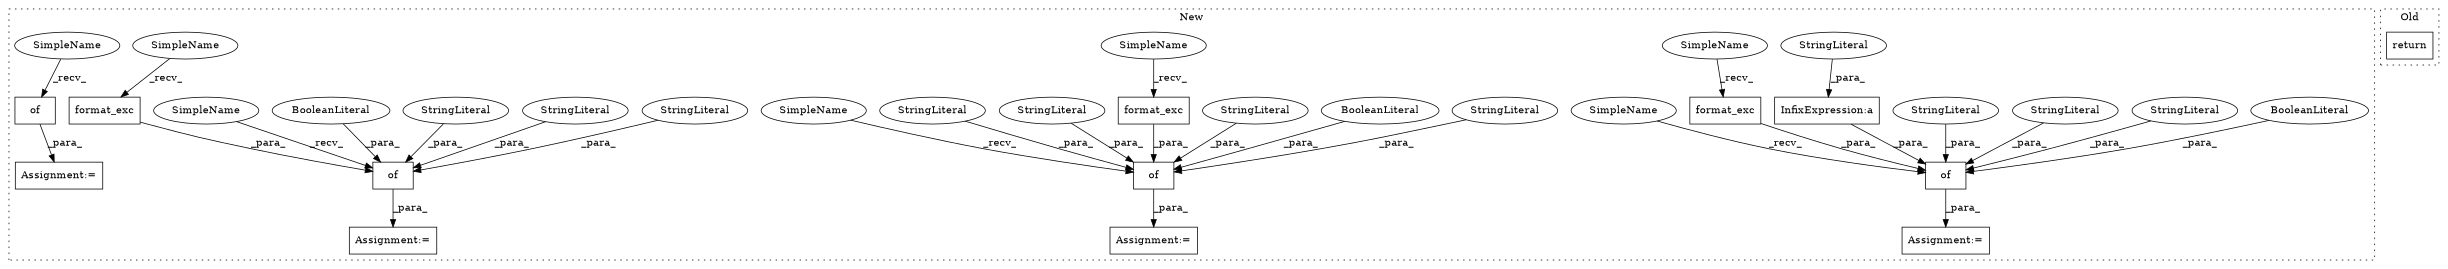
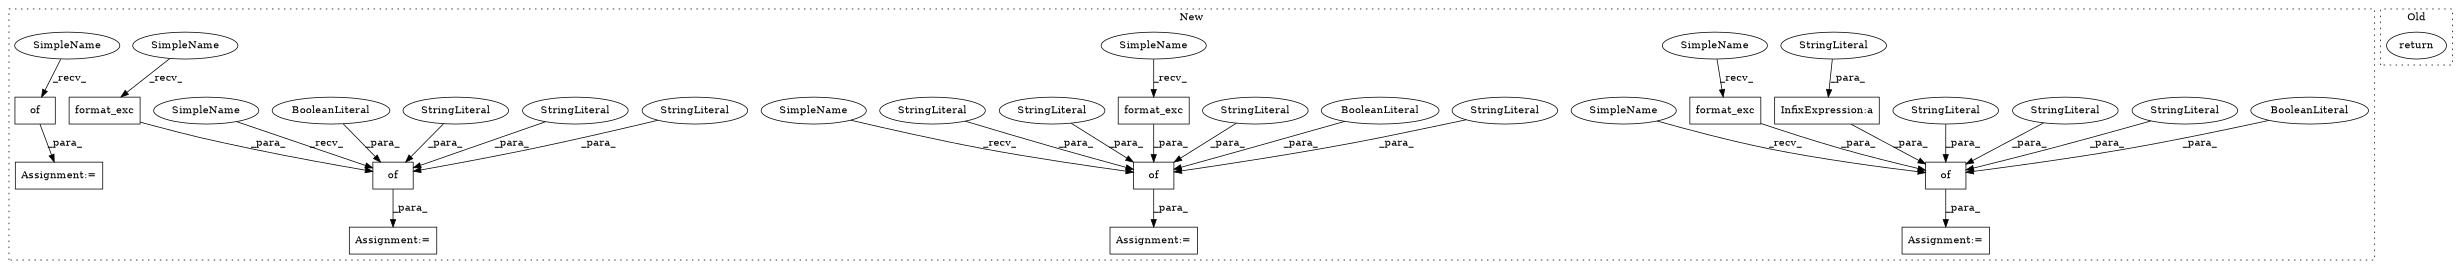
node "return": shape box -> ellipse
